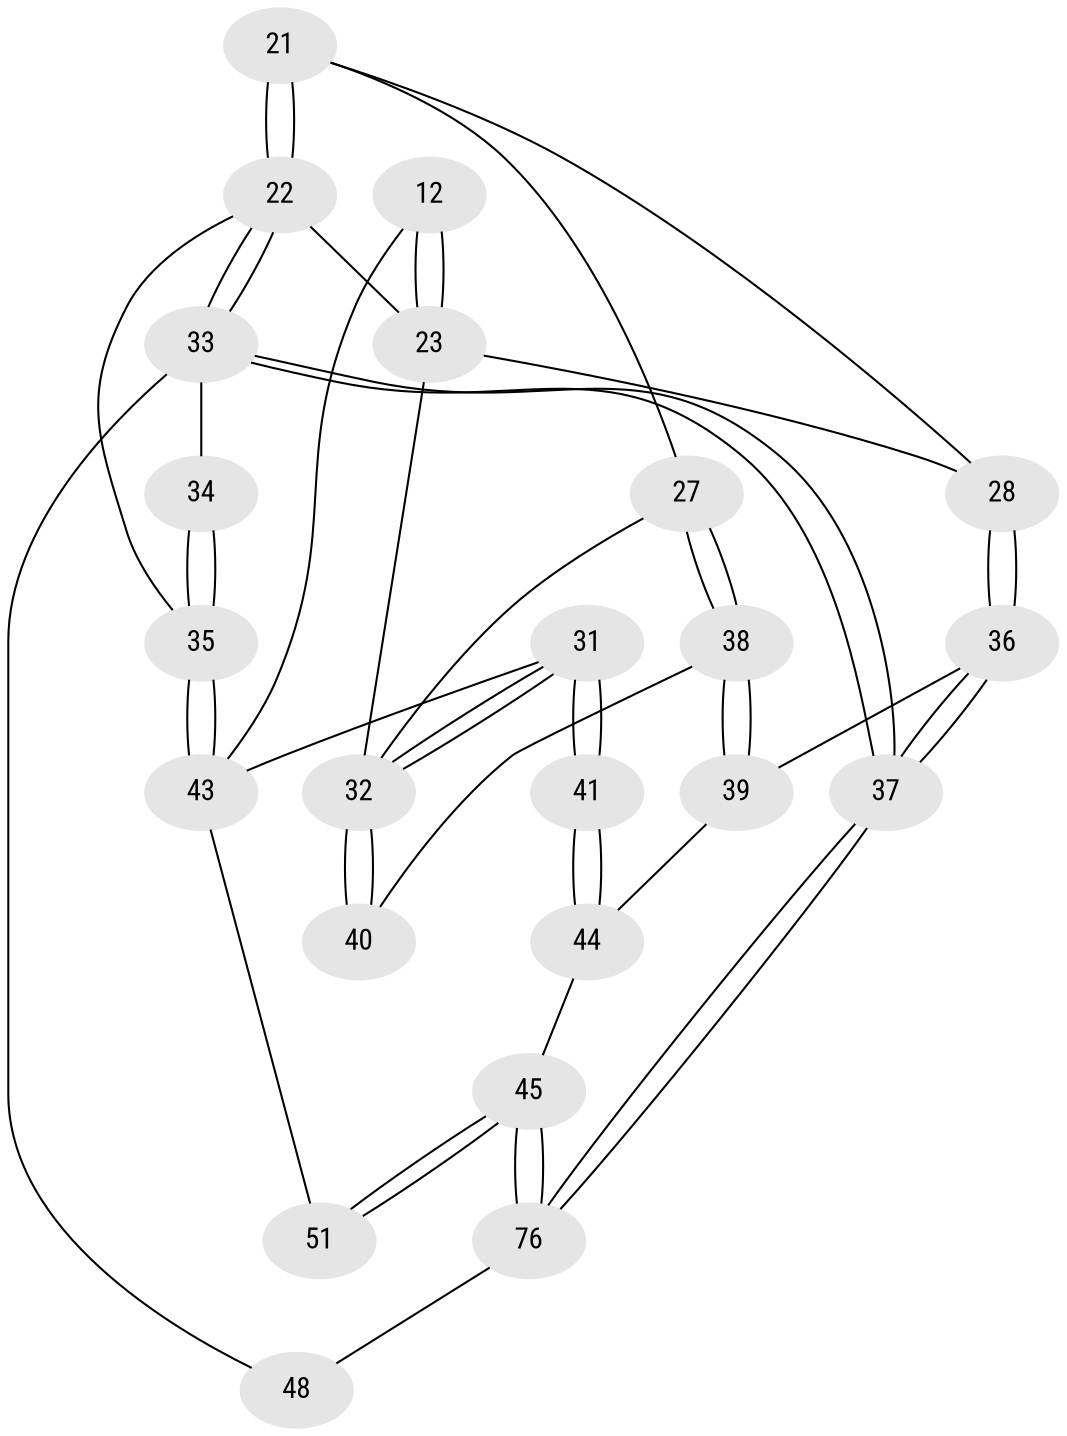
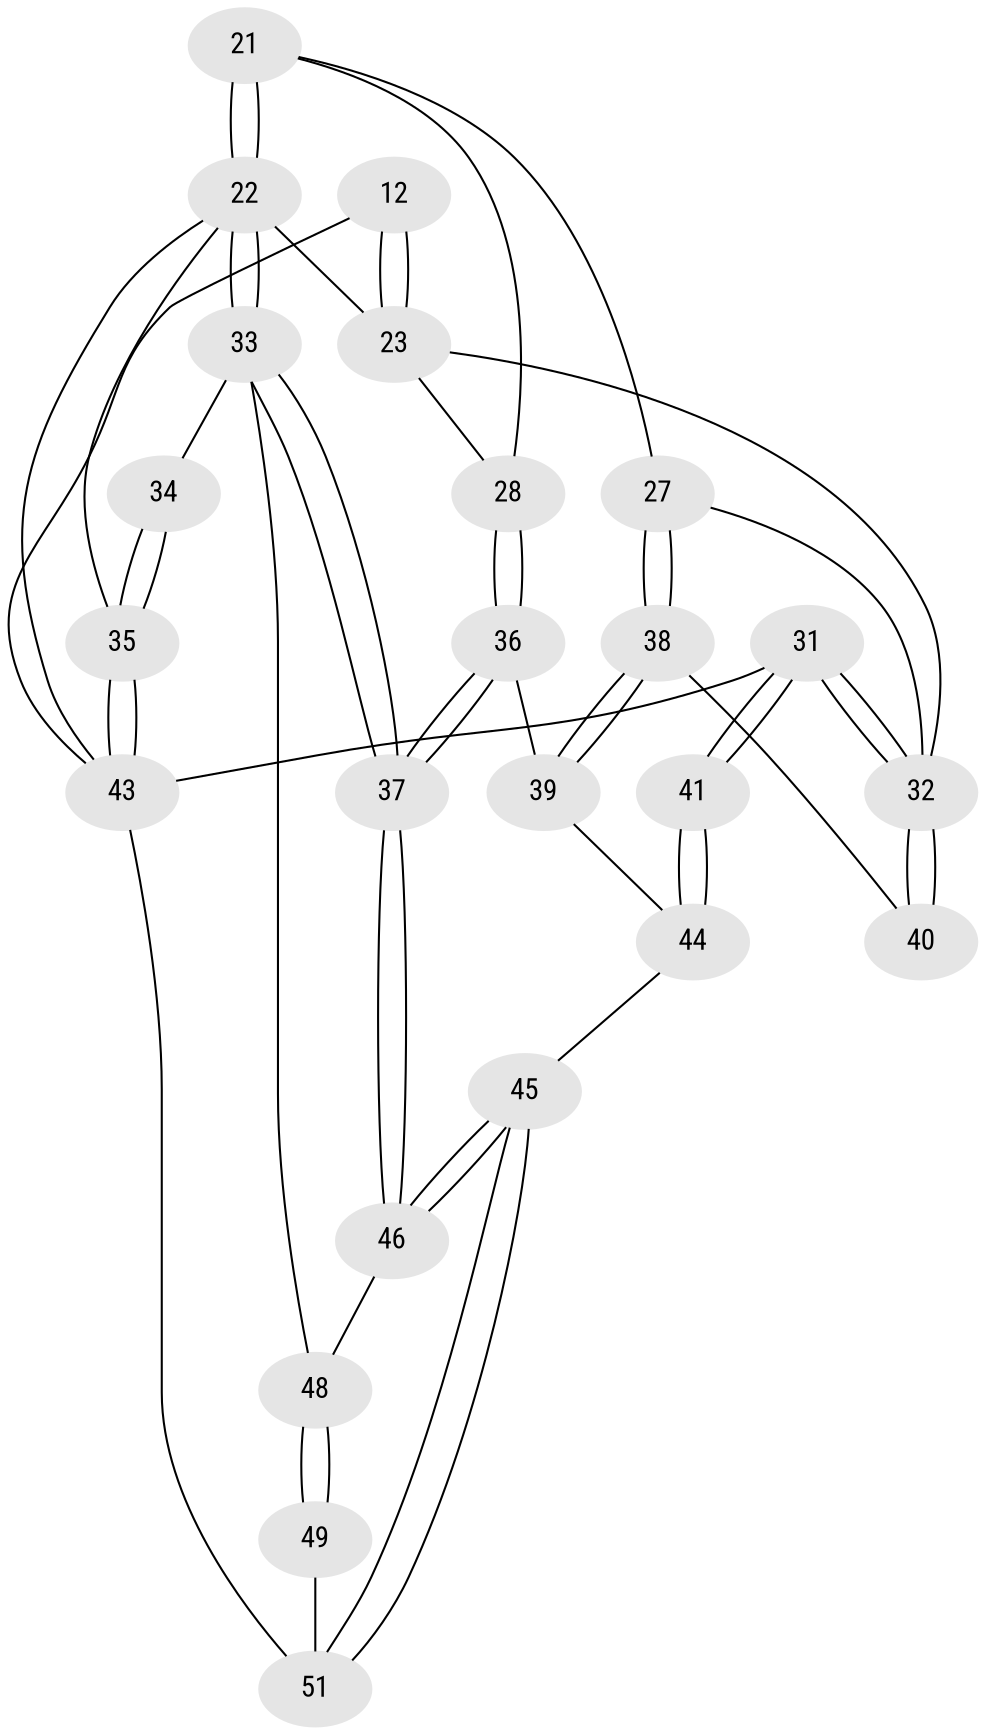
edge "22" -- "43": added
node "76": label "76" -> "46"
node "49": added
